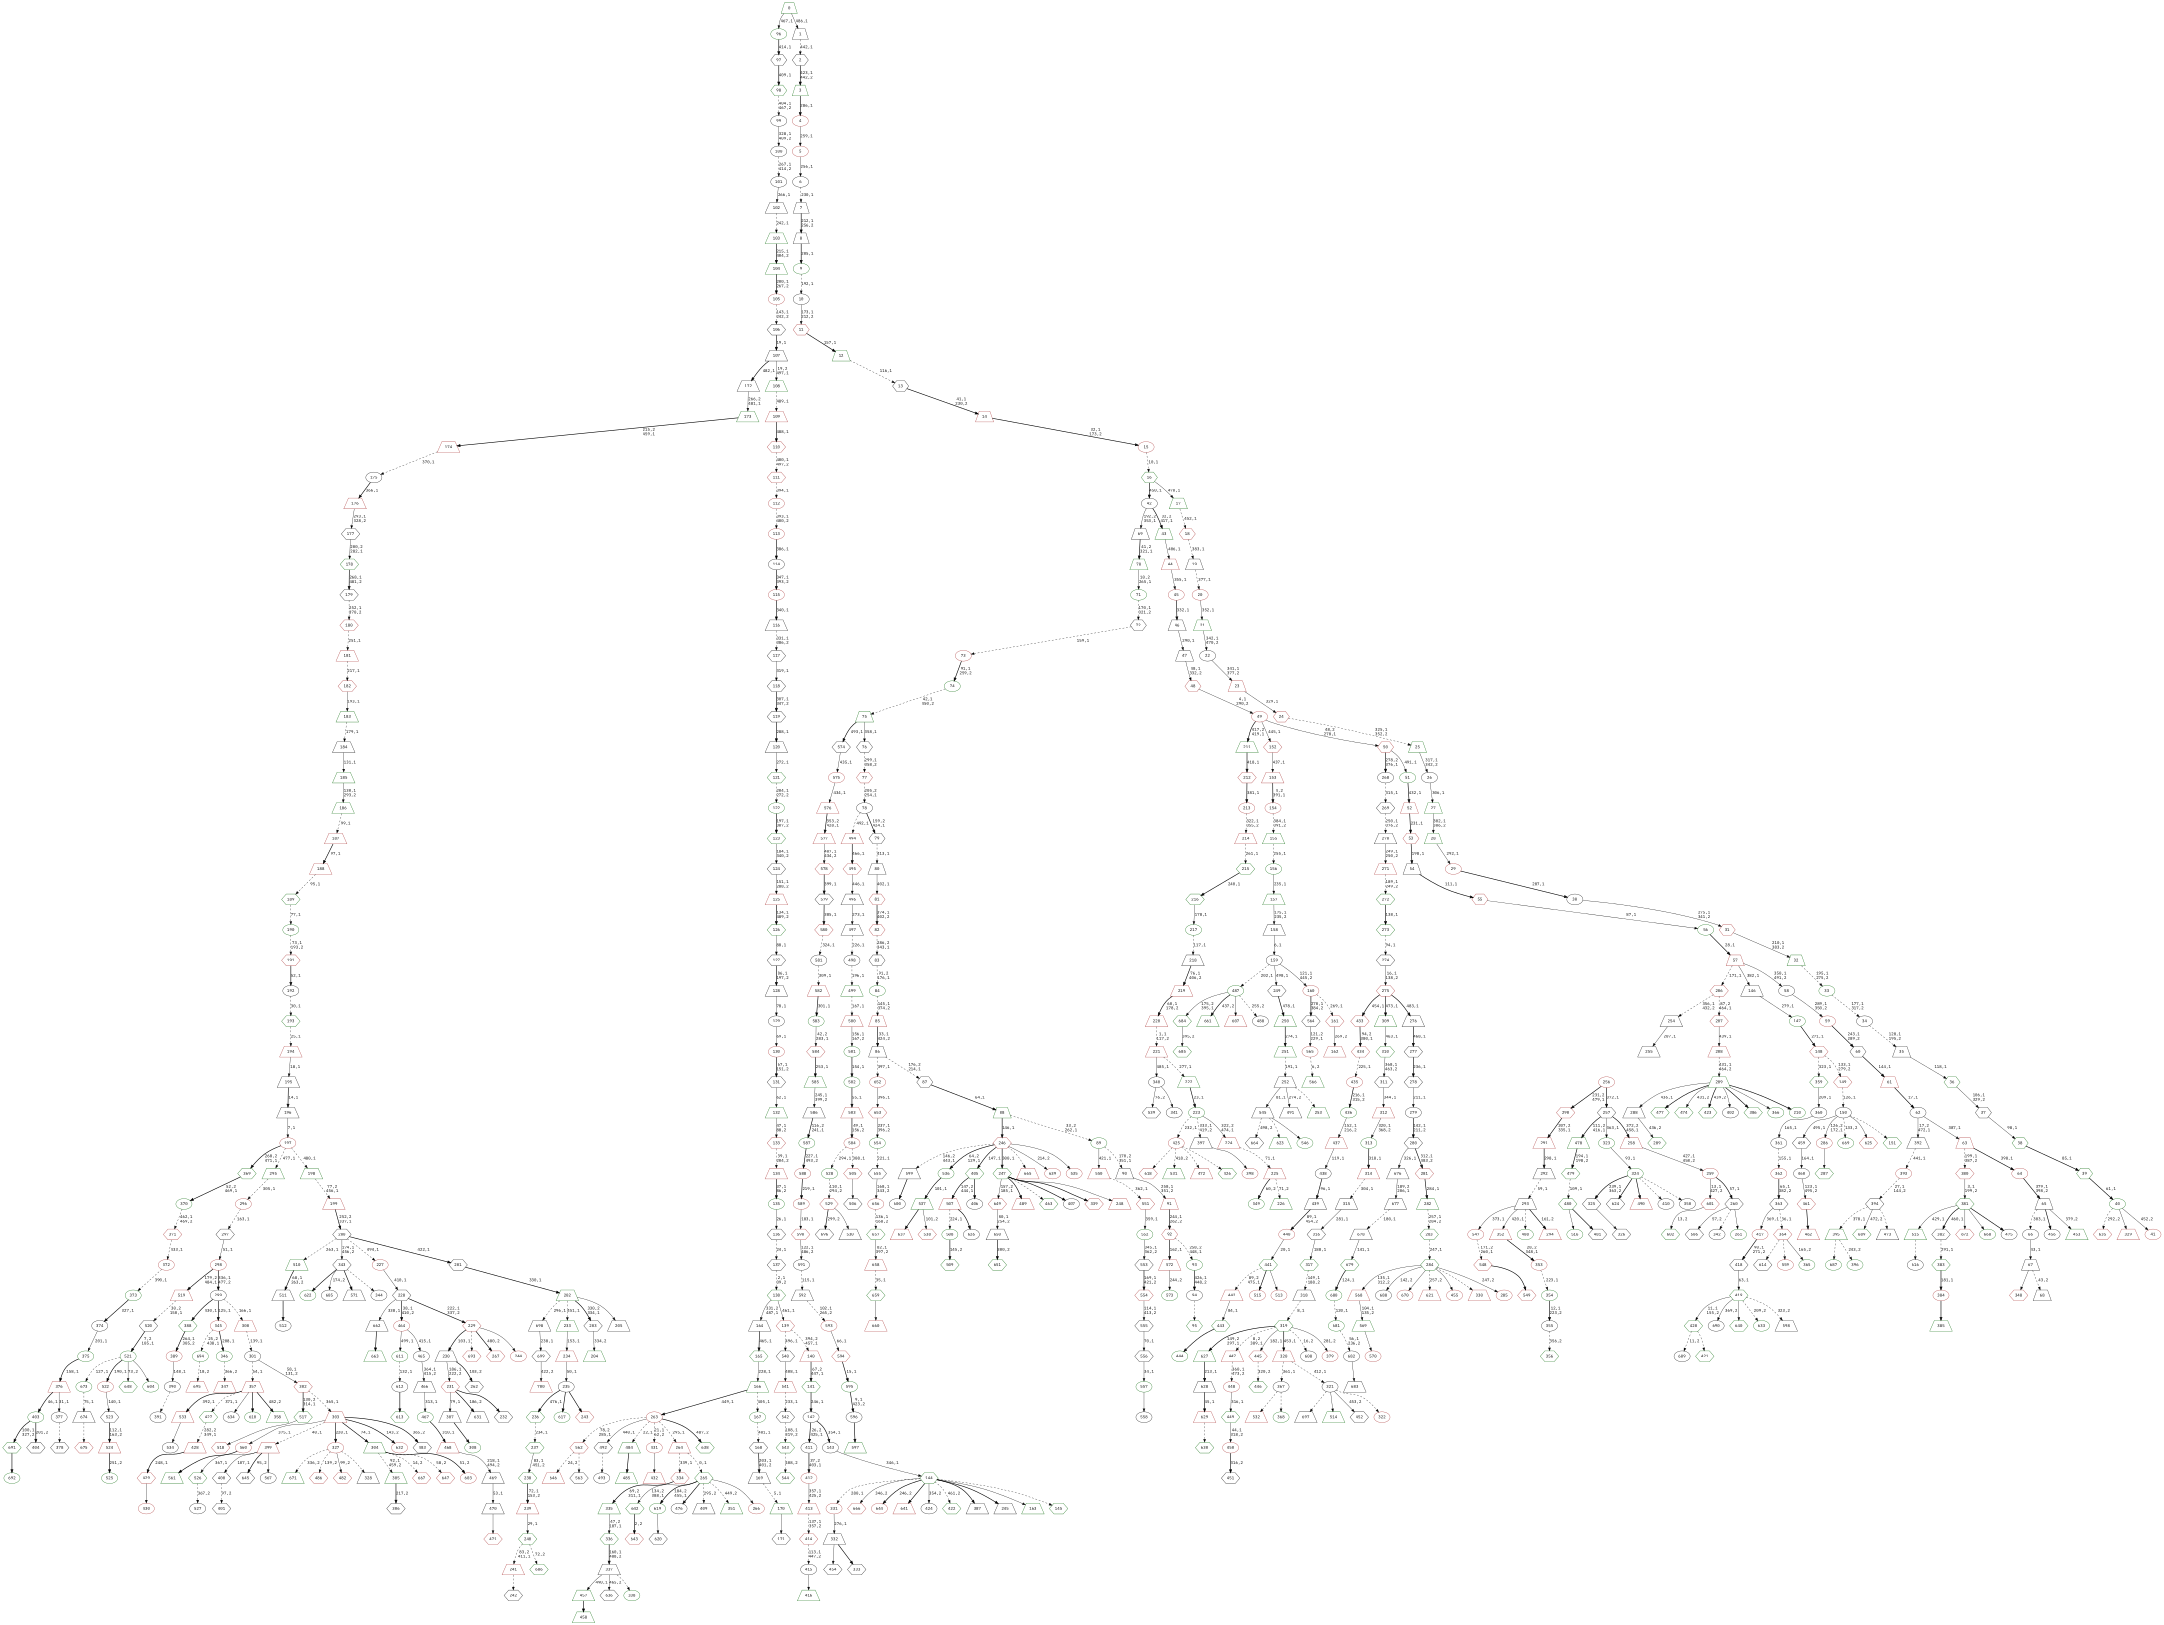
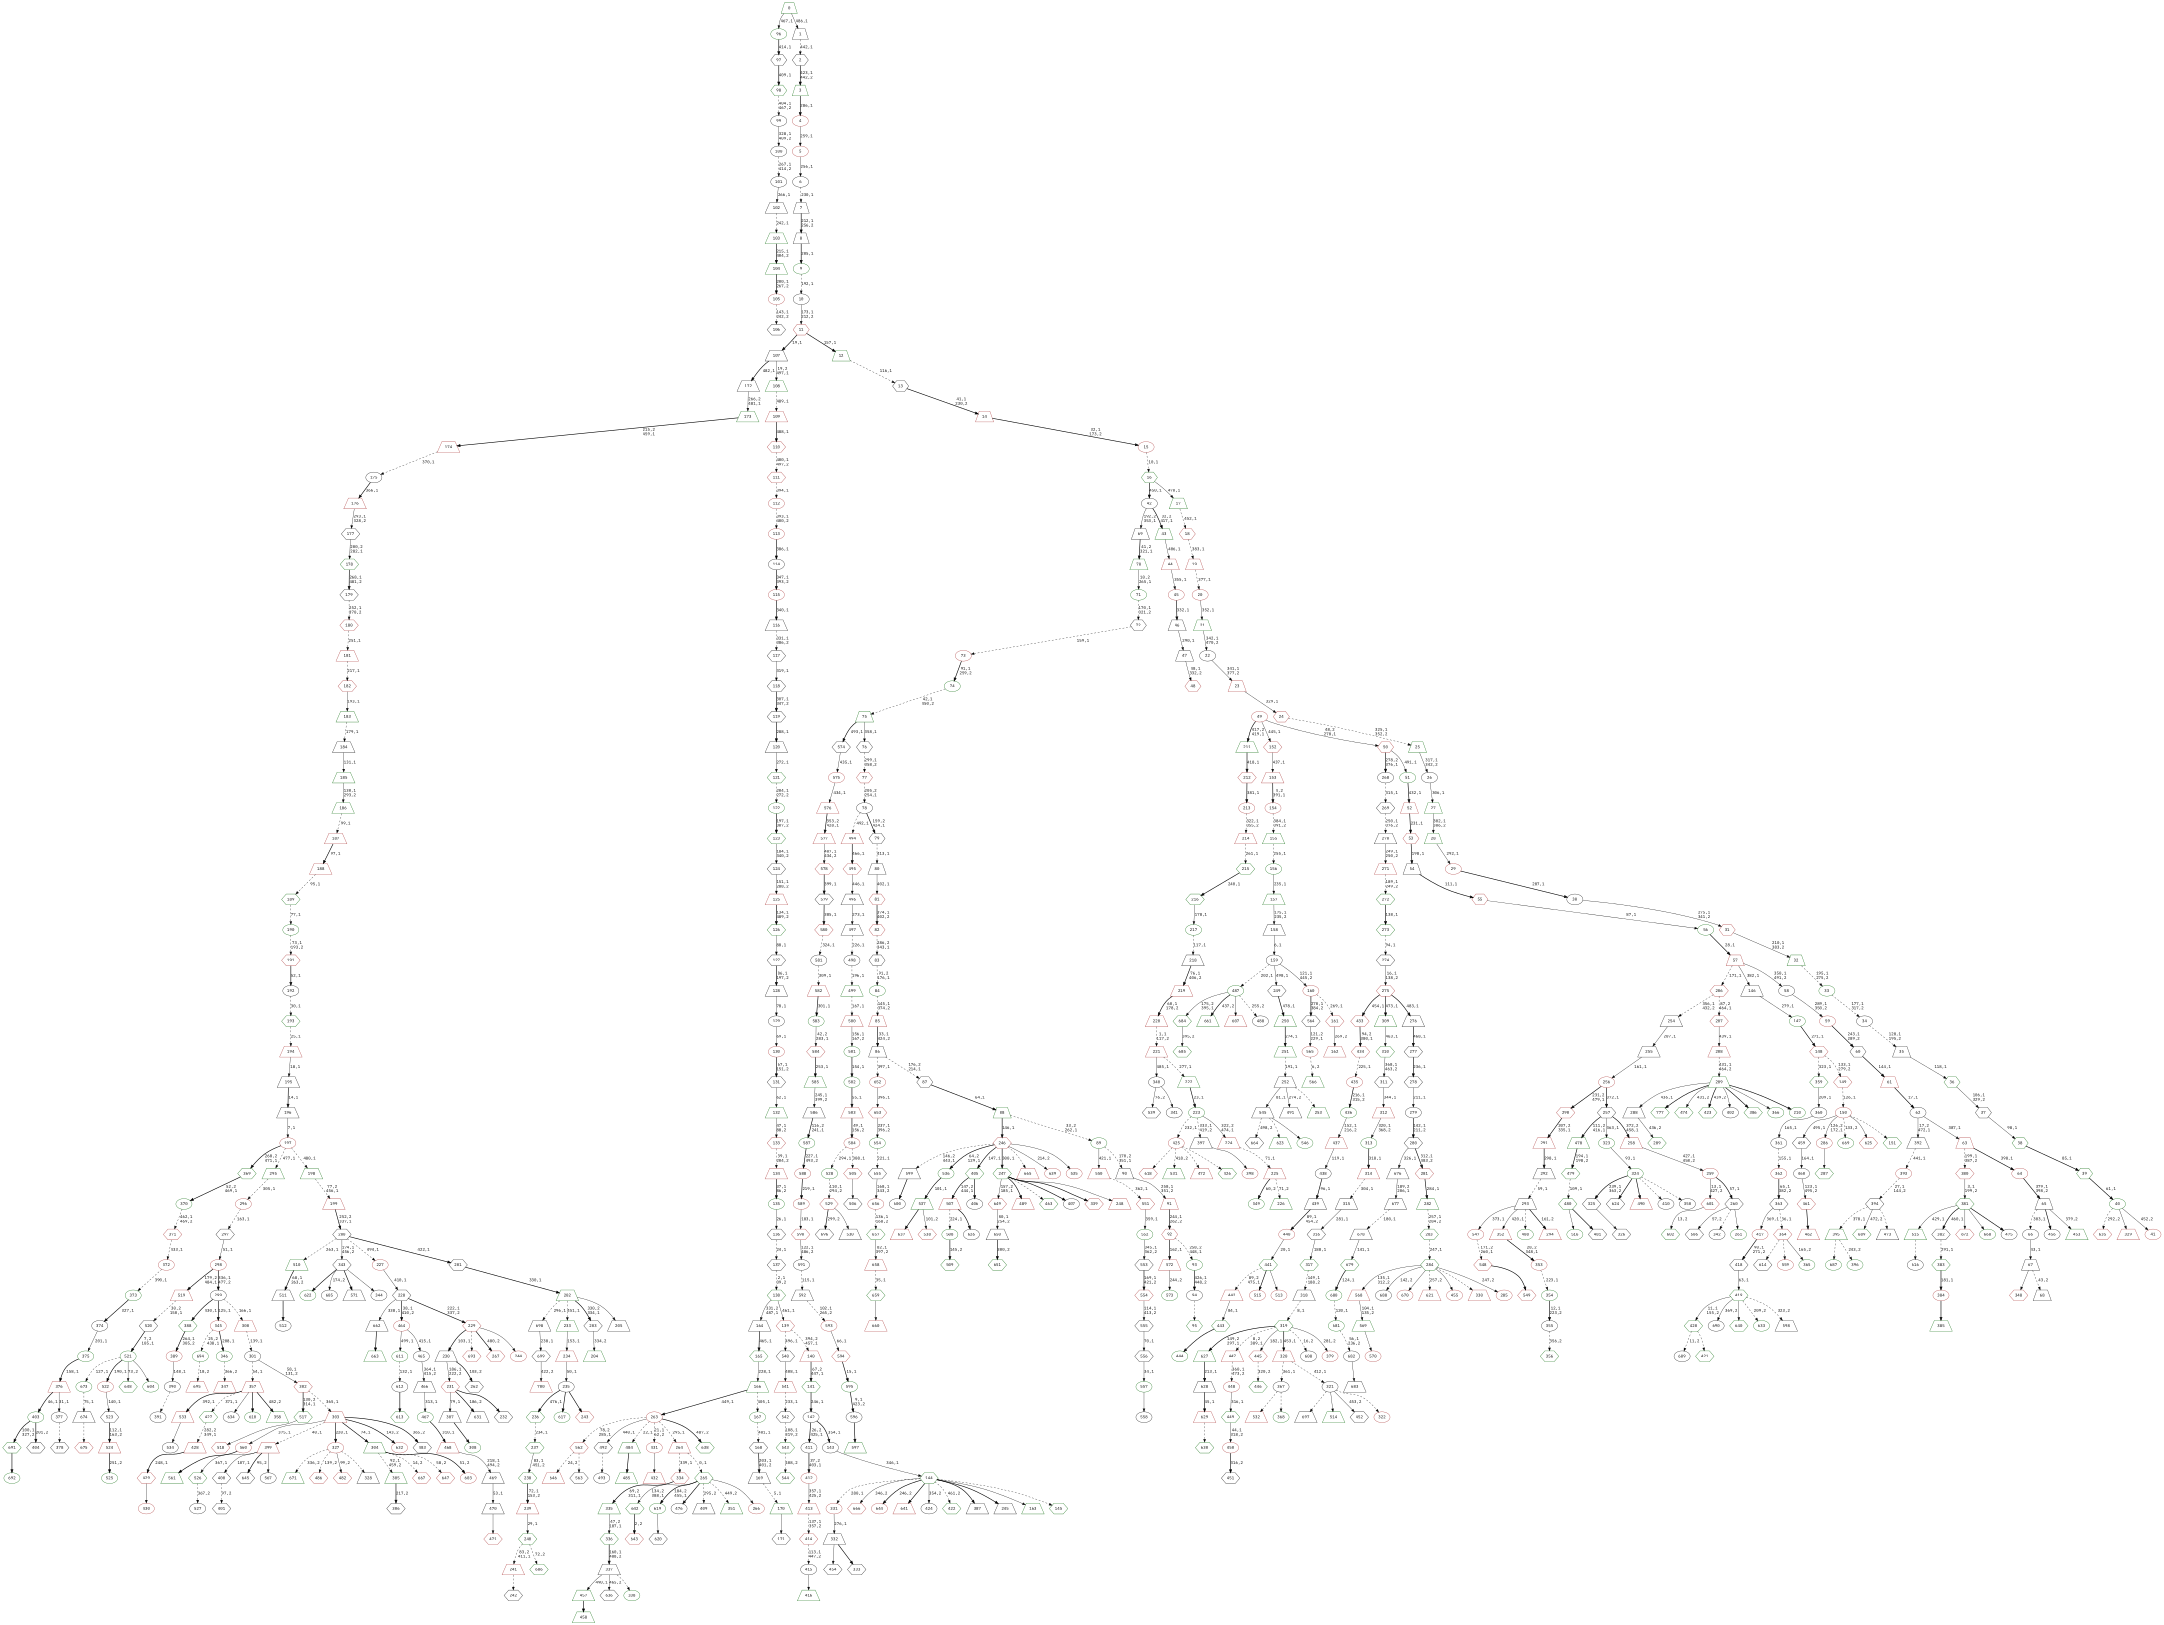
edge "106" -> "107": now "11" -> "107"
node "19": color black -> brown
edge "48" -> "49": removed, label "4,1 290,2"
edge "255" -> "256": added, label "161,1"
node "477": label "477" -> "777"
node "150": color black -> brown
edge "343" -> "344": style dashed -> solid
